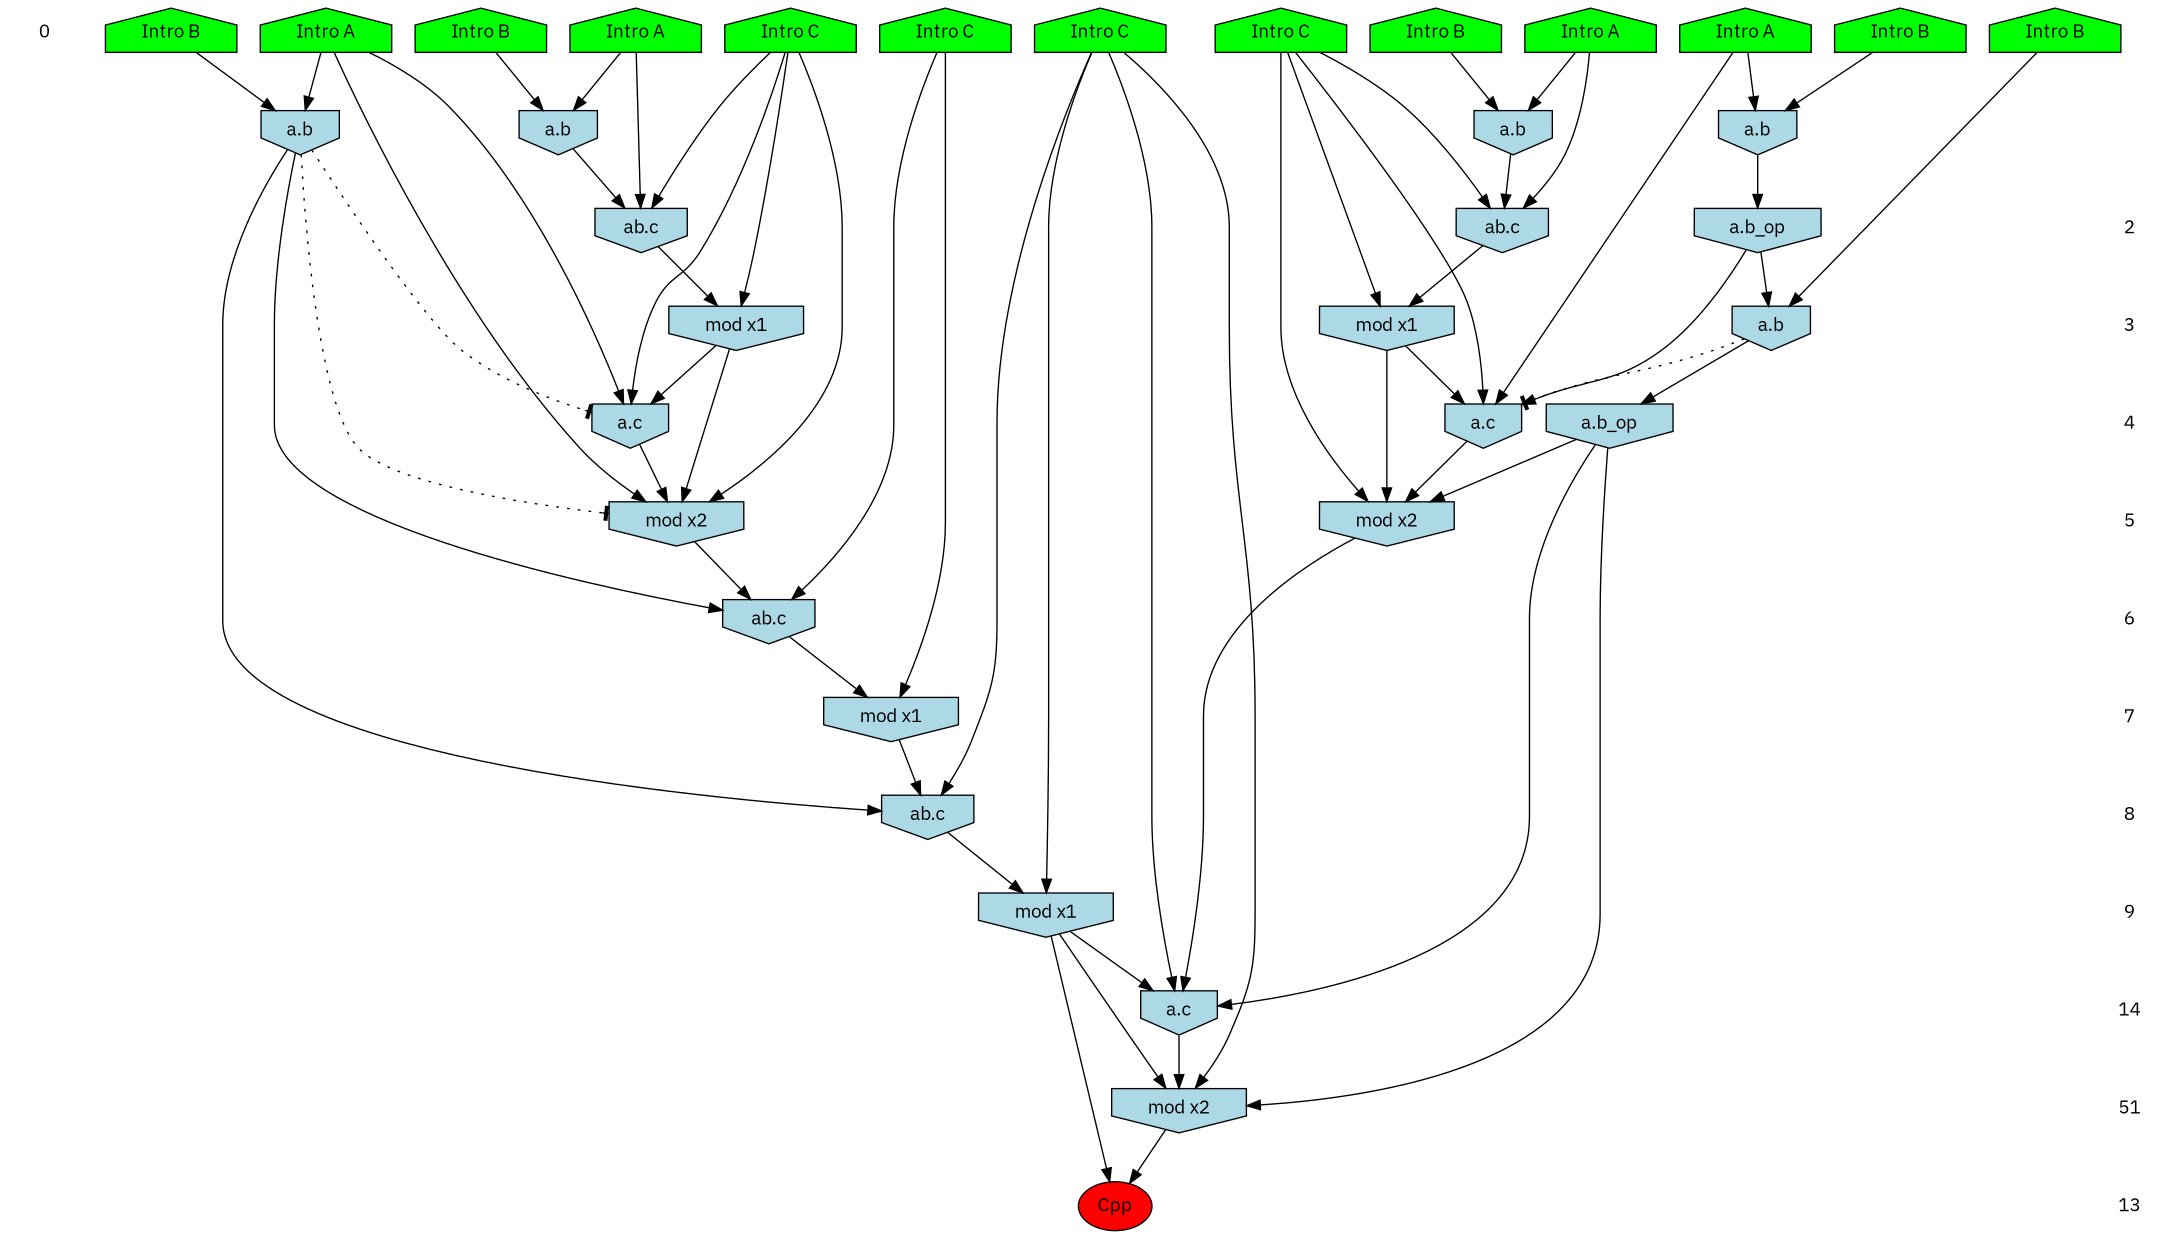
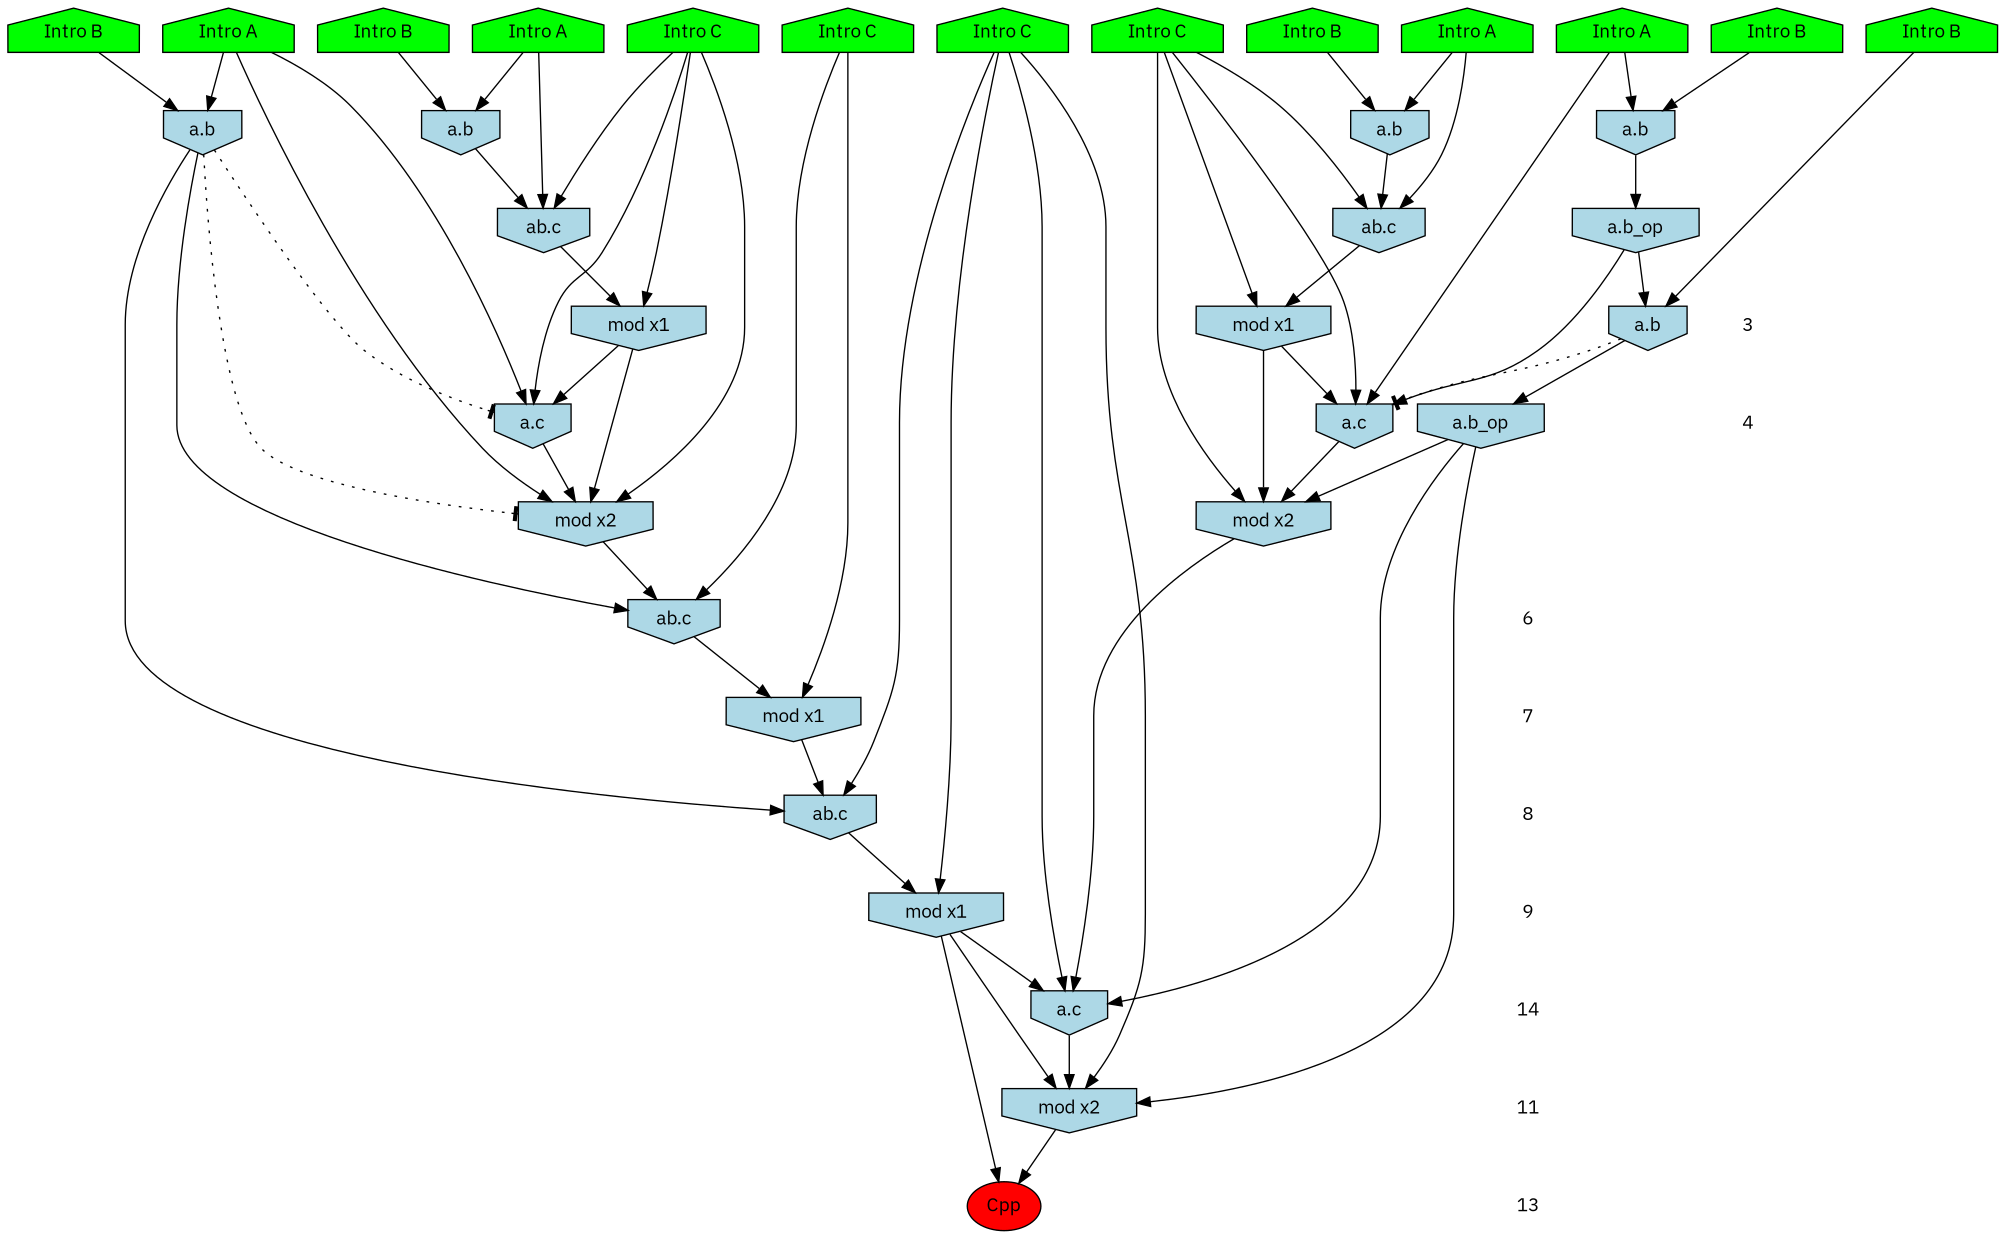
node "0": removed
node "2": removed
node "5": removed
node "51": label "51" -> "11"
